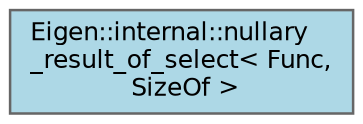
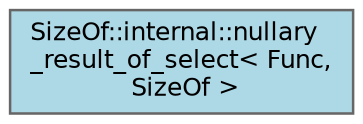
node "Eigen::internal::nullary _result_of_select< Func, SizeOf >": label "Eigen::internal::nullary _result_of_select< Func, SizeOf >" -> "SizeOf::internal::nullary _result_of_select< Func, SizeOf >"
